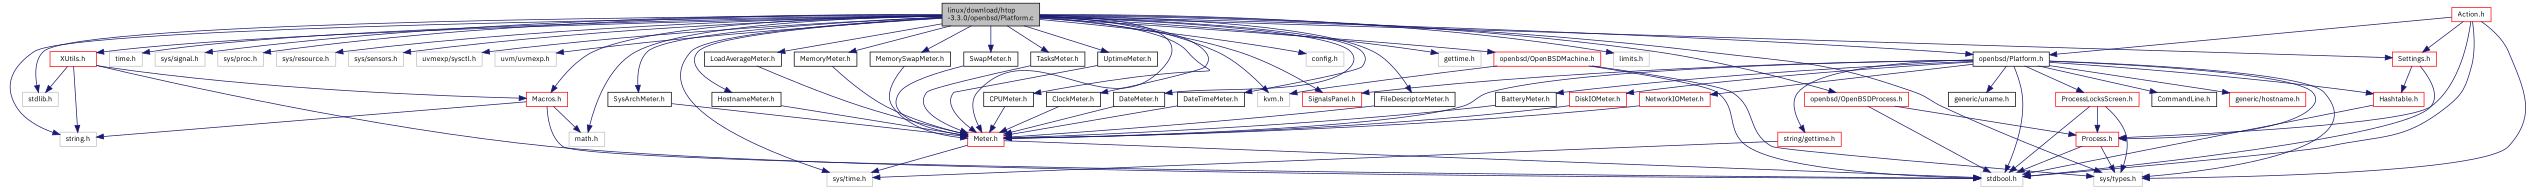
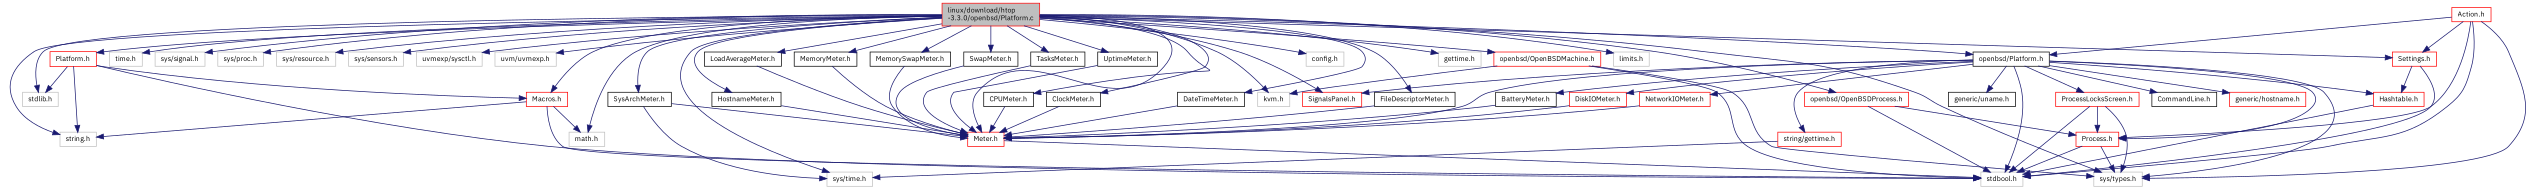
node "linux/download/htop -3.3.0/openbsd/Platform.c": color black -> red
node "XUtils.h": label "XUtils.h" -> "Platform.h"
node "DateMeter.h": removed
edge "Meter.h" -> "sys/time.h": now "SysArchMeter.h" -> "sys/time.h"
